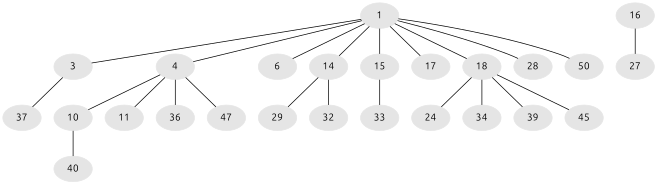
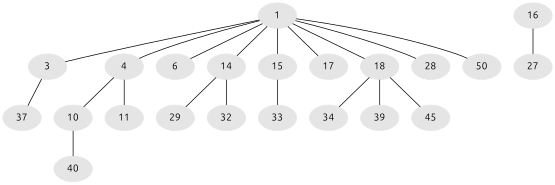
node "36": removed
node "47": removed
node "24": removed
